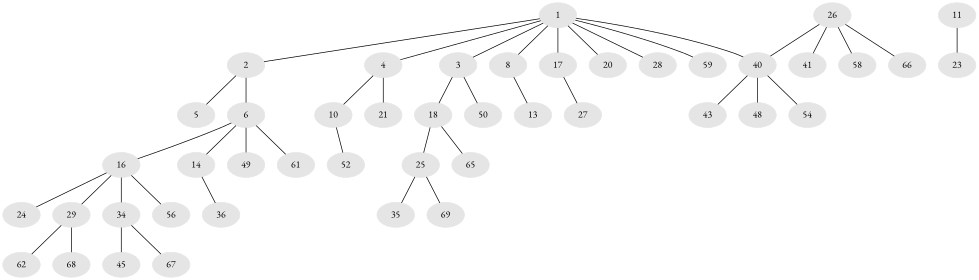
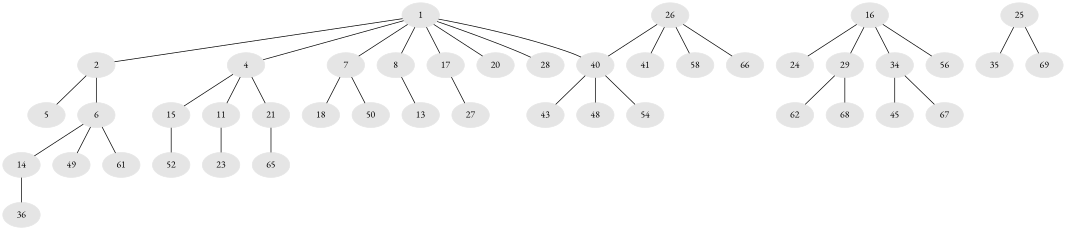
node "3": label "3" -> "7"
node "59": removed
edge "4" -- "11": added
node "10": label "10" -> "15"
edge "18" -- "25": removed
edge "18" -- "65": now "21" -- "65"
edge "6" -- "16": removed
